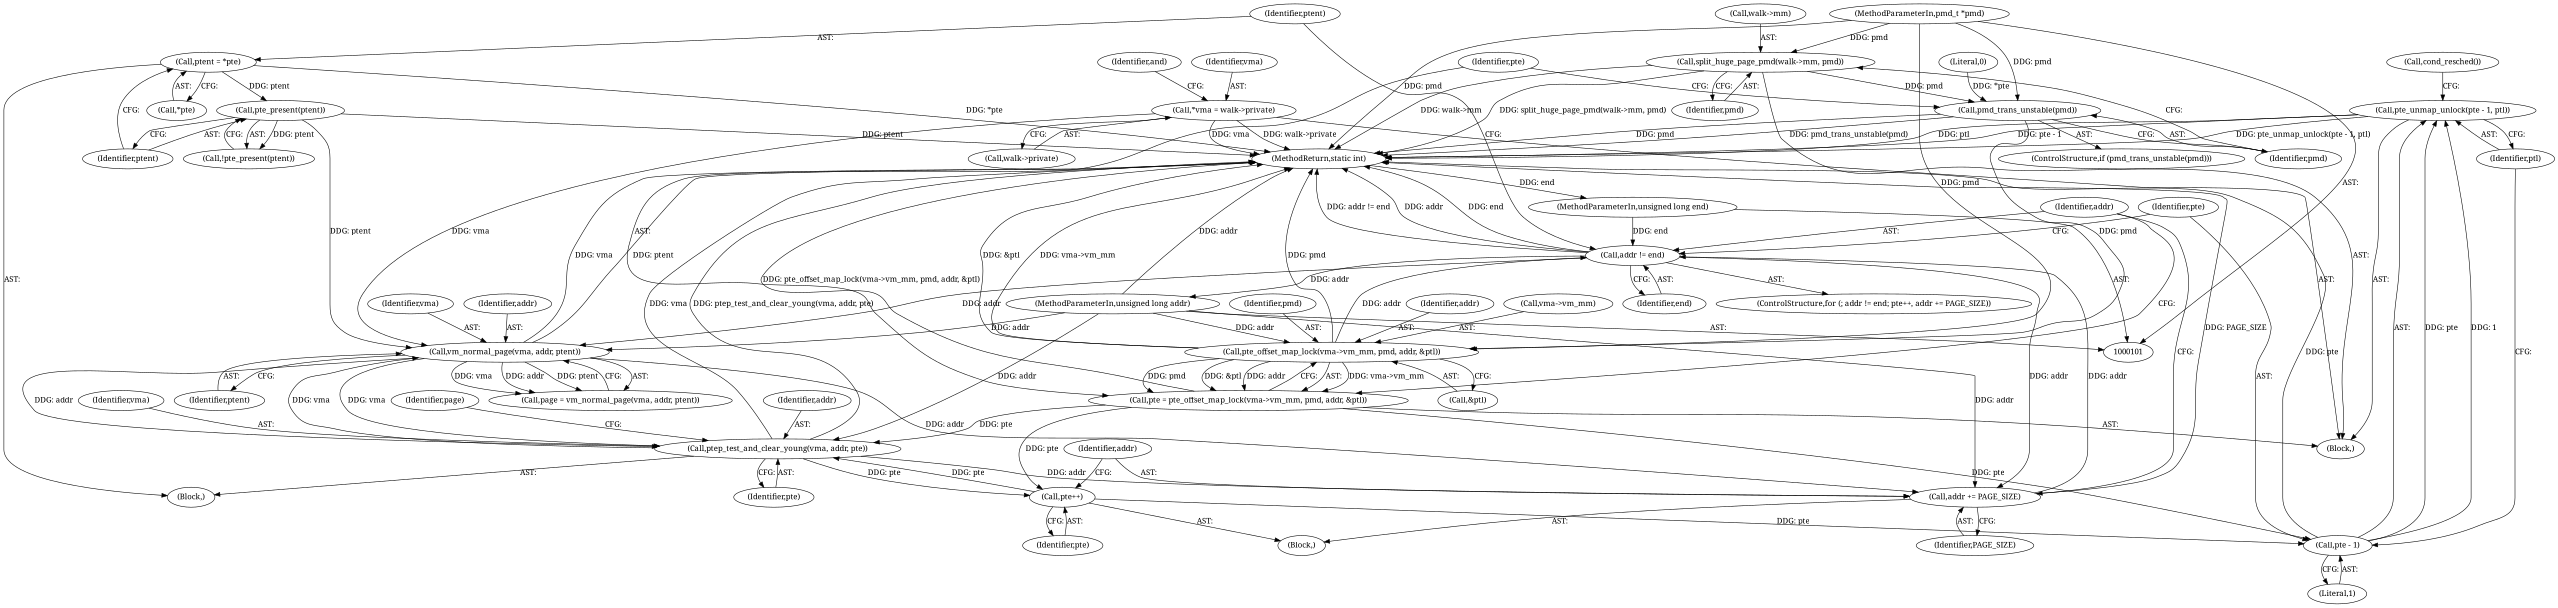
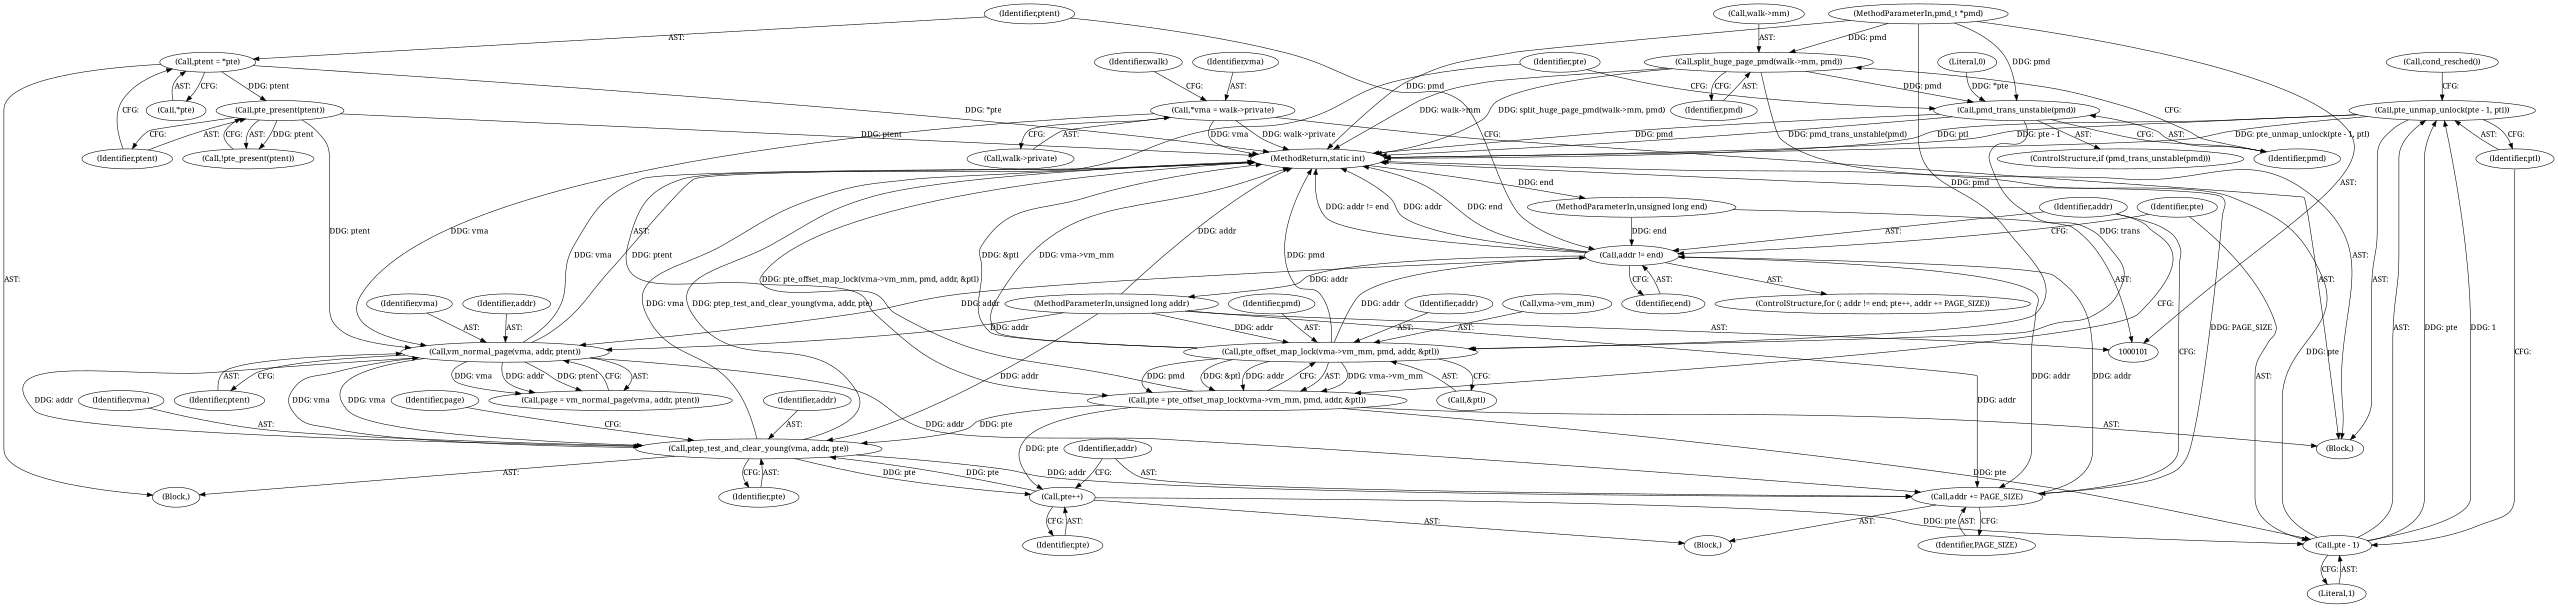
node "(Identifier,and)": label "(Identifier,and)" -> "(Identifier,walk)"
edge "(Call,pmd_trans_unstable(pmd))" -> "(Call,pte_offset_map_lock(vma->vm_mm, pmd, addr, &ptl))": label "DDG: pmd" -> "DDG: trans"
